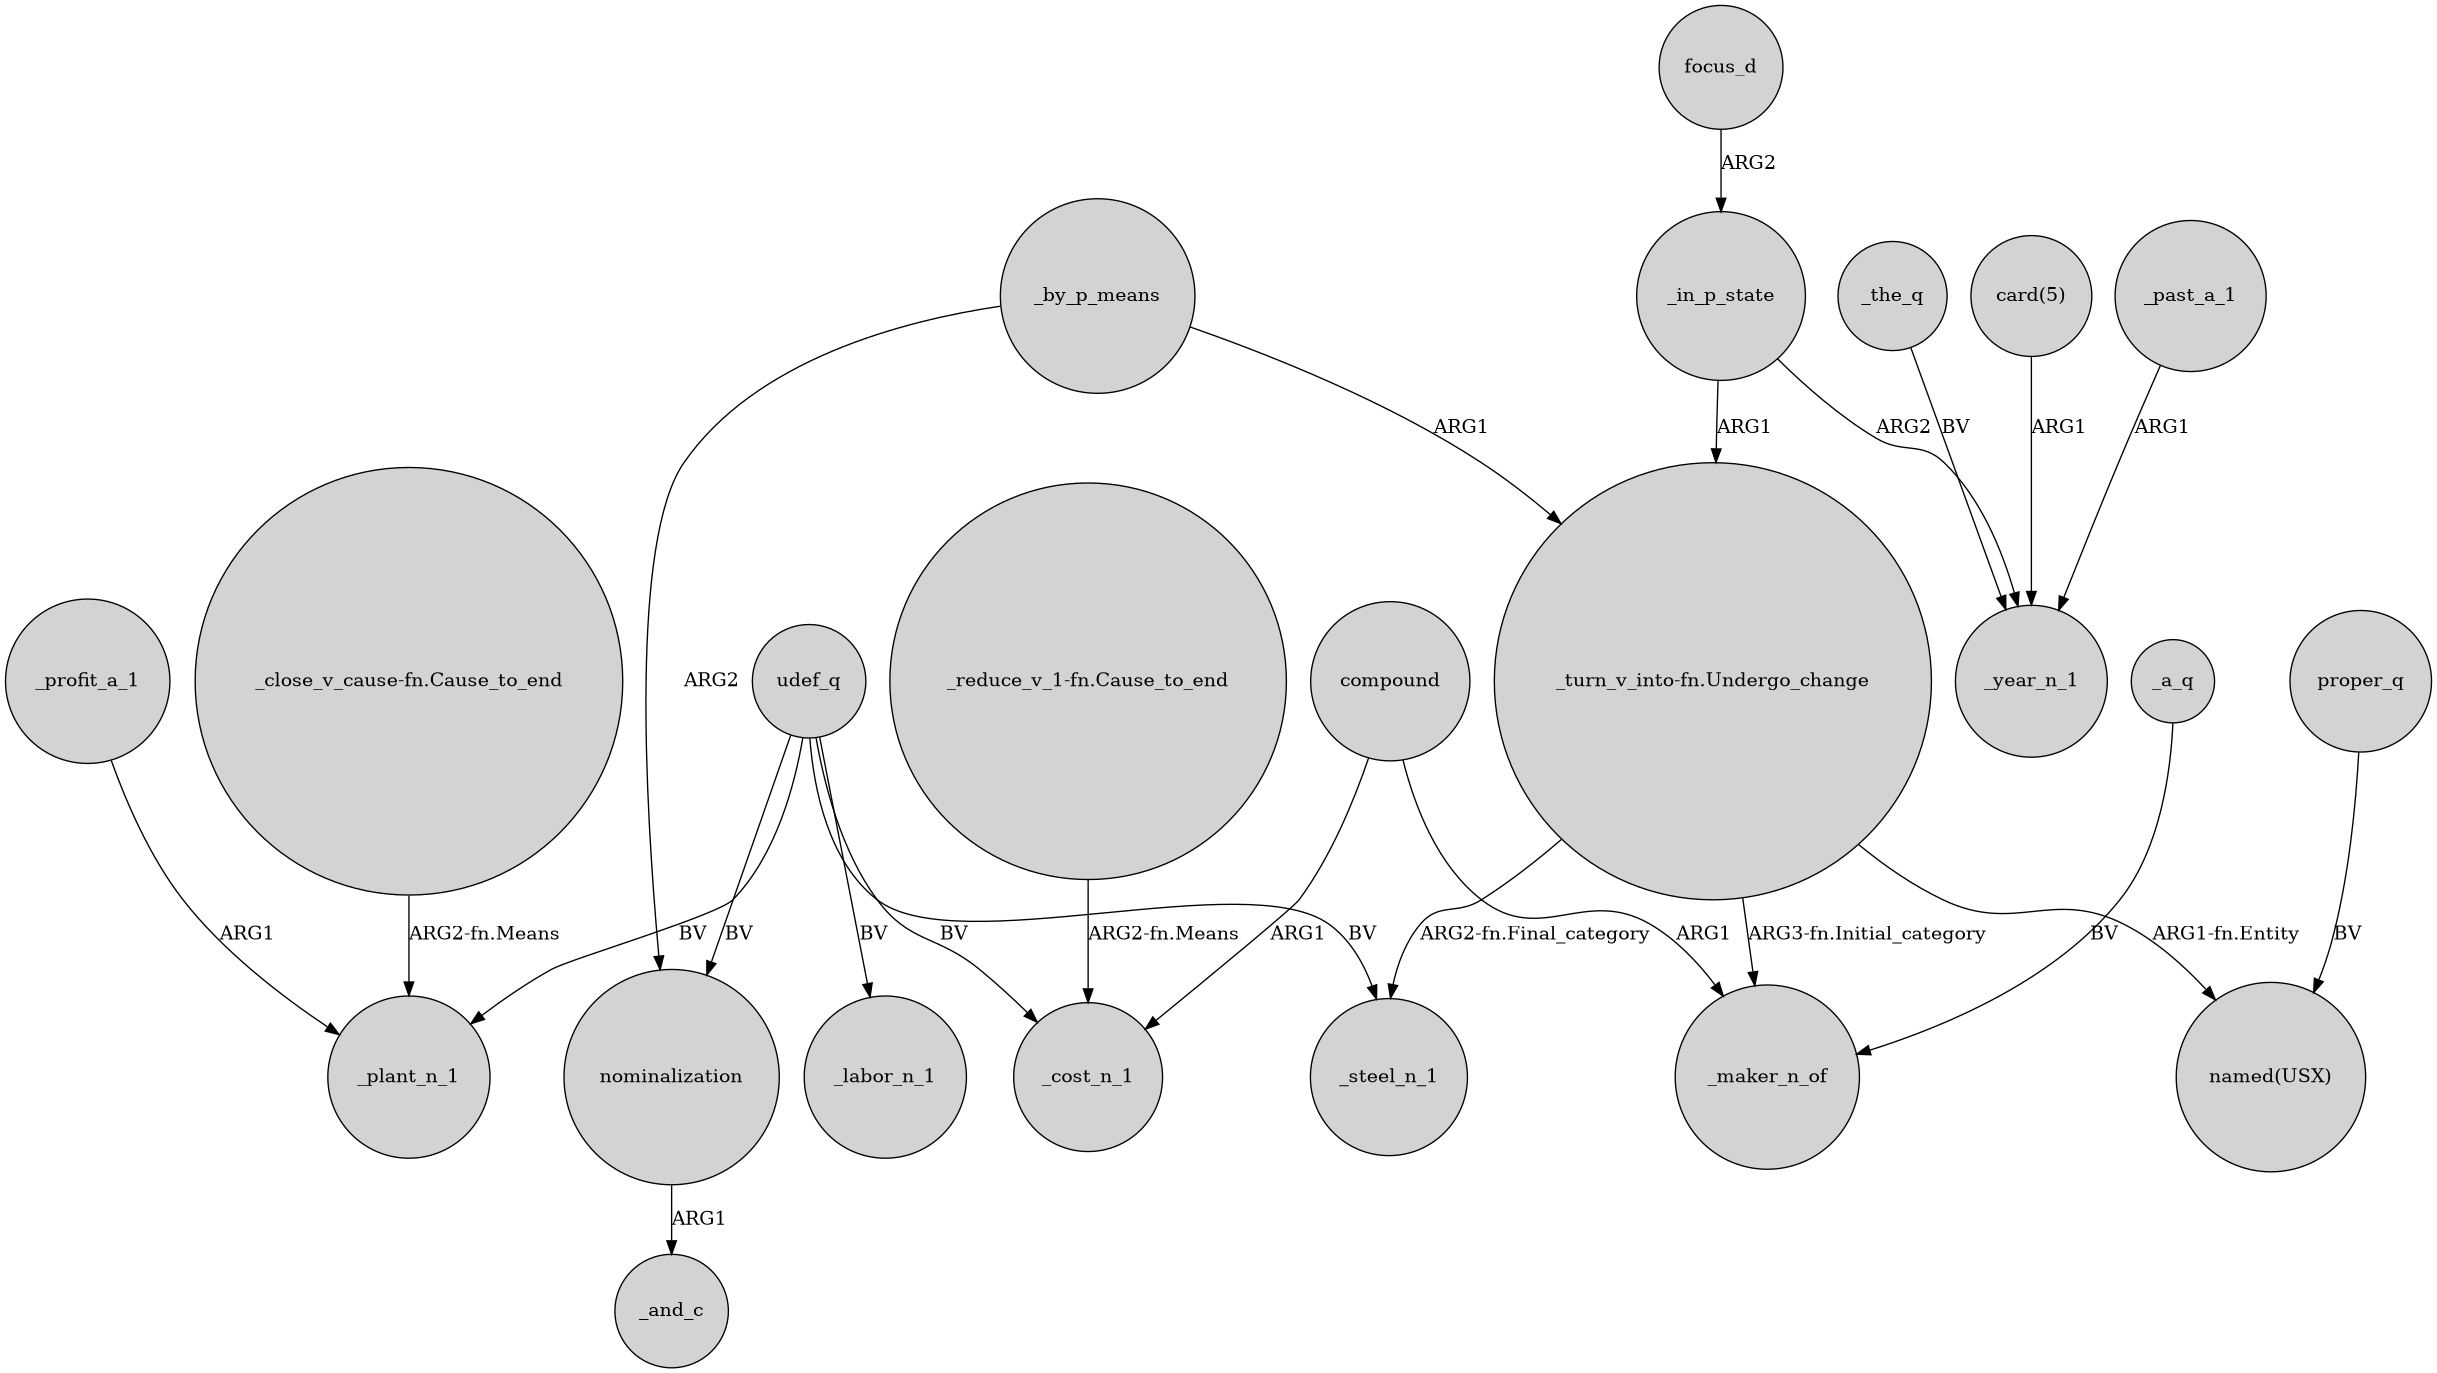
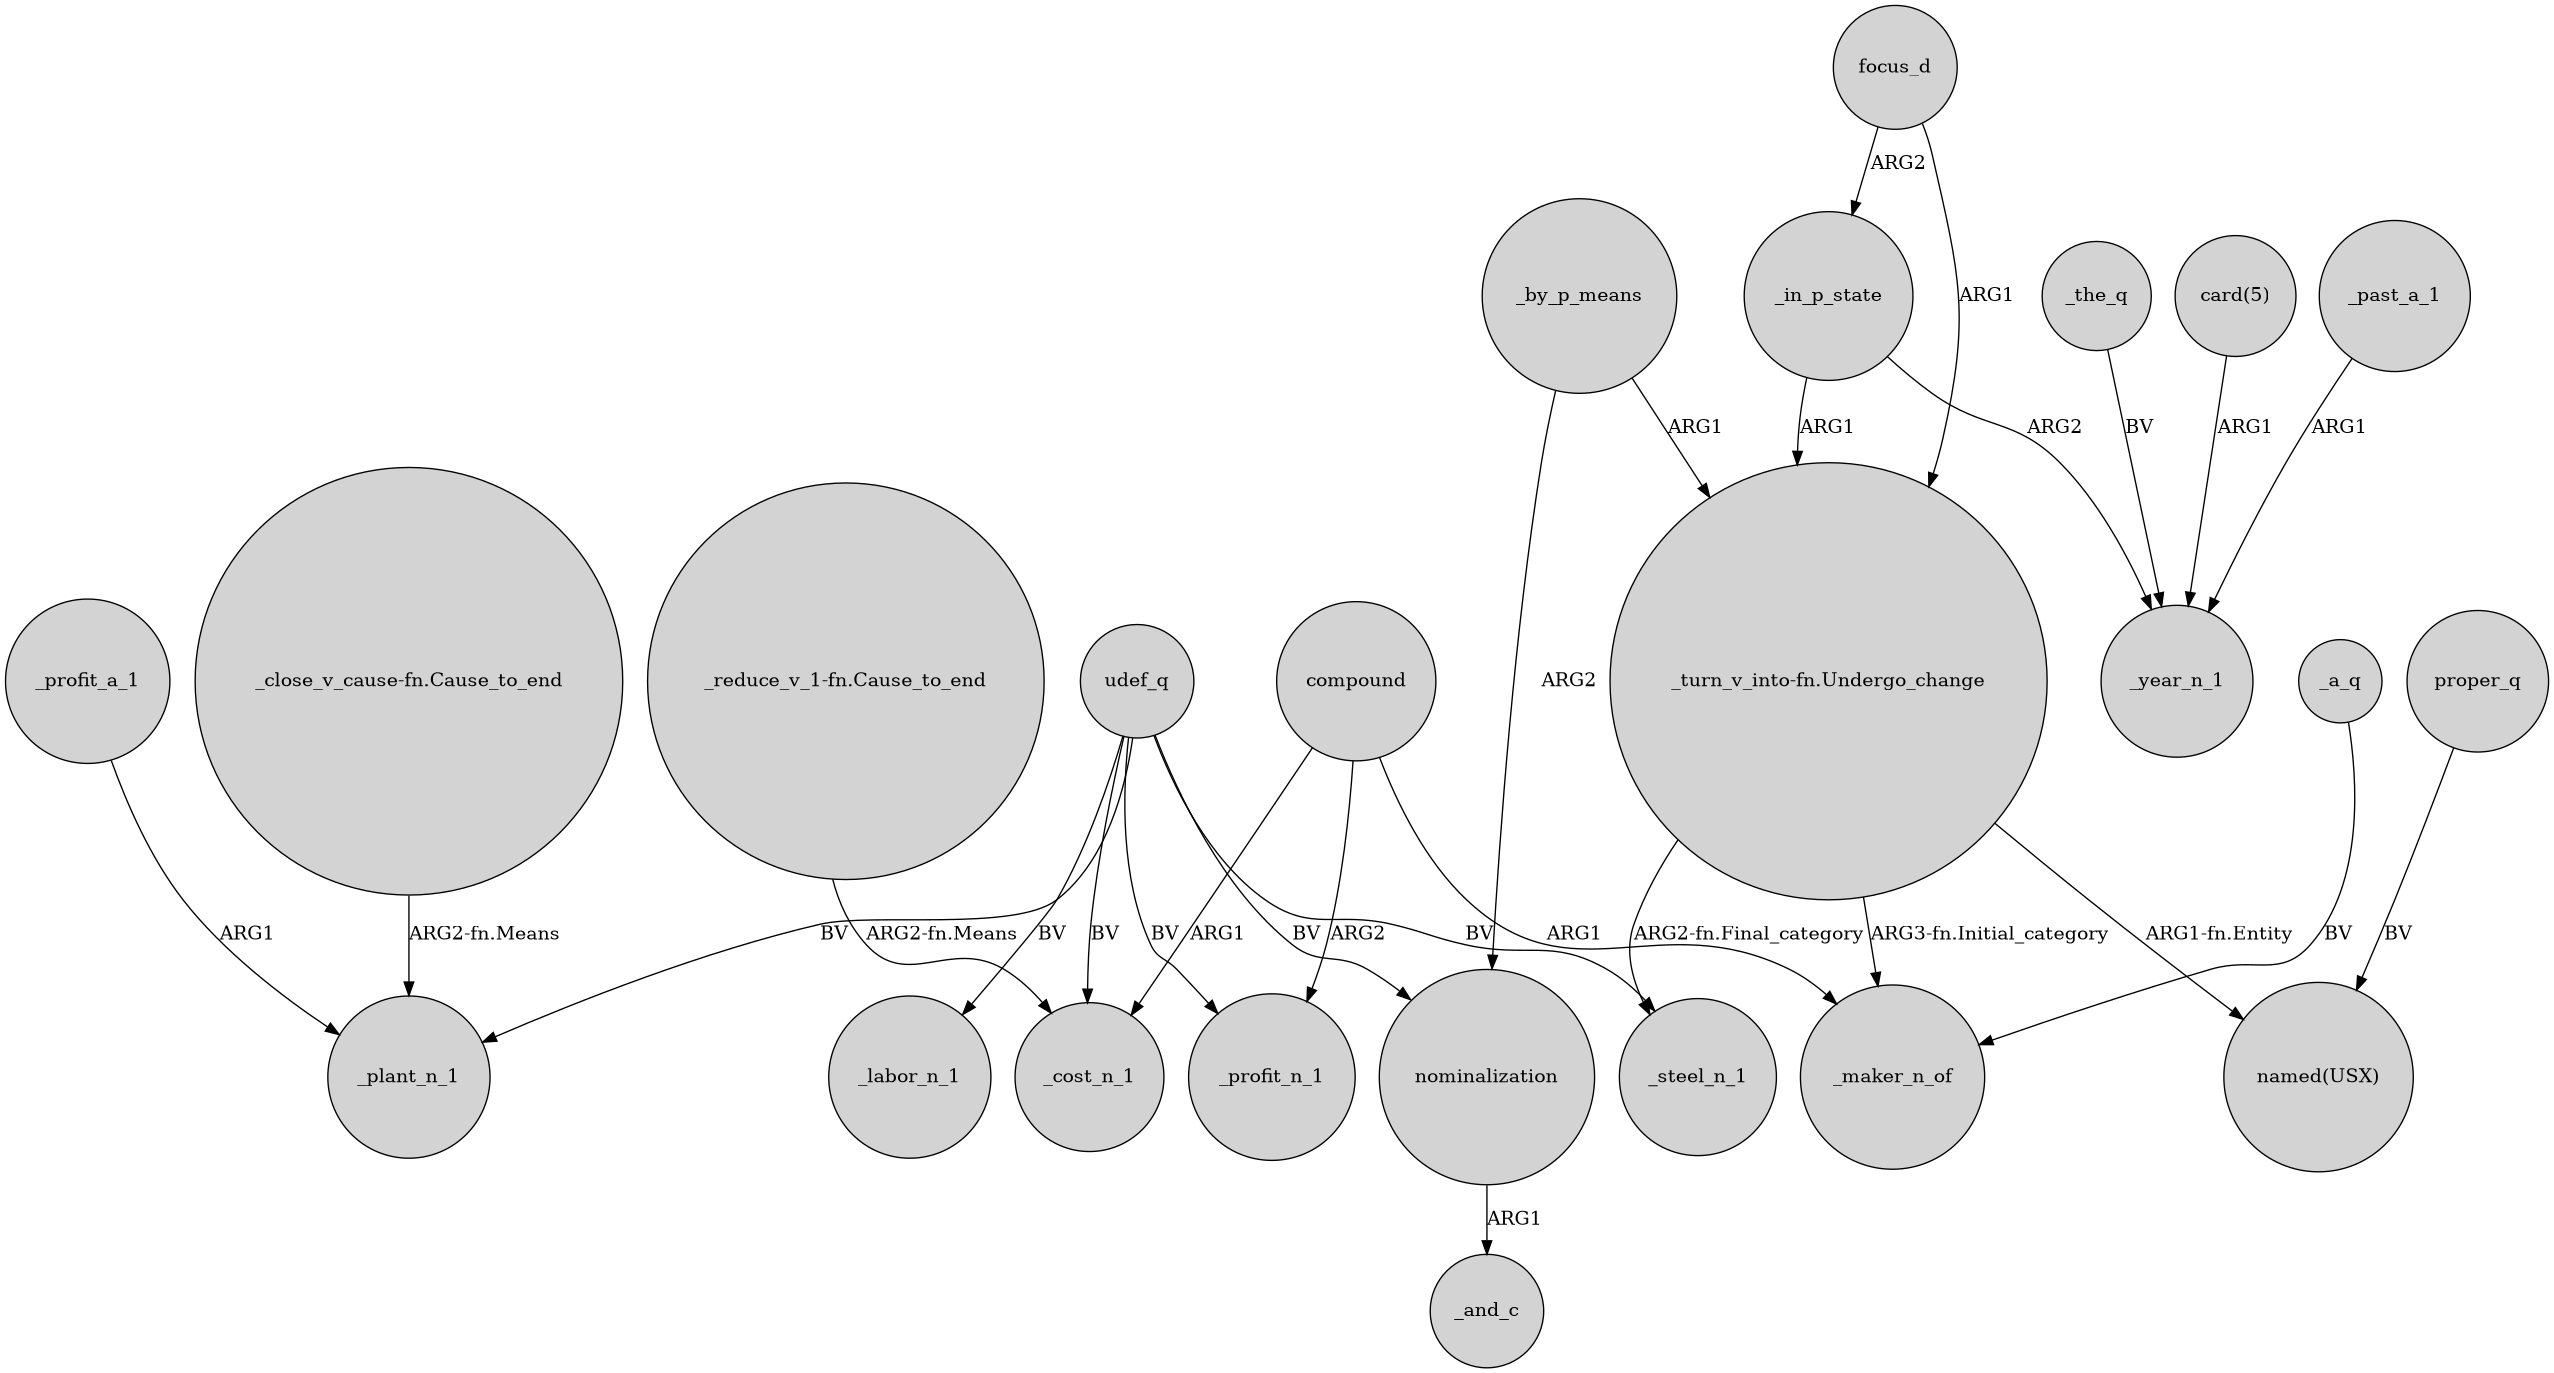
edge "focus_d" -> "_turn_v_into-fn.Undergo_change": added, label "ARG1"
node "_profit_n_1": added
